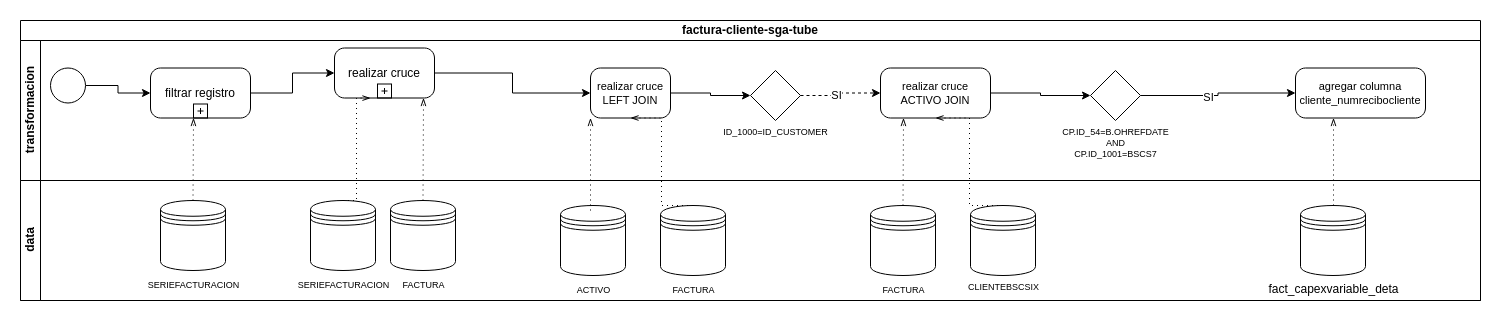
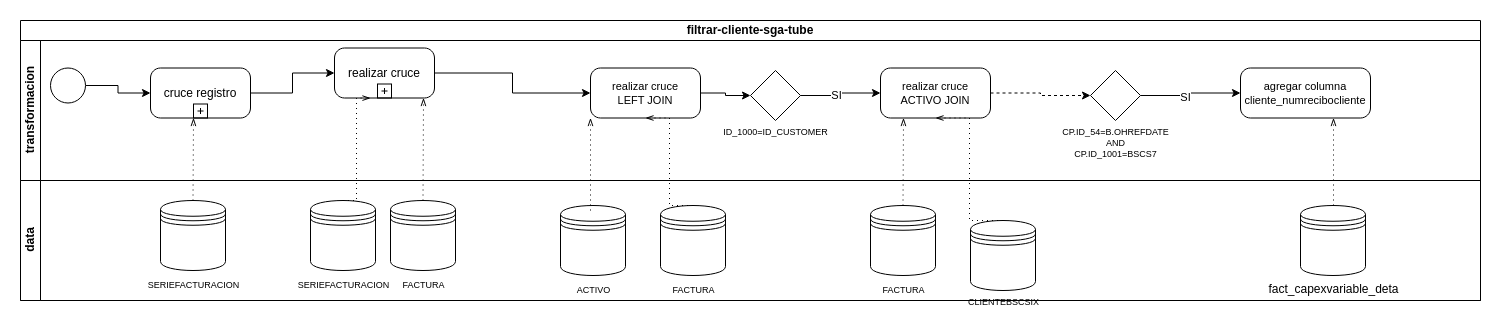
node "factura-cliente-sga-tube": label "factura-cliente-sga-tube" -> "filtrar-cliente-sga-tube"
node "realizar cruce LEFT JOIN": size 80x50 -> 110x50
edge "realizar cruce ACTIVO JOIN" -> "CP.ID_54=B.OHREFDATE AND CP.ID_1001=BSCS7": style solid -> dashed
node "agregar columna cliente_numrecibocliente": moved (1361, 93) -> (1306, 93)
node "filtrar registro": label "filtrar registro" -> "cruce registro"
edge "ID_1000=ID_CUSTOMER" -> "realizar cruce ACTIVO JOIN": style dashed -> solid
node "CLIENTEBSCSIX": moved (1003, 241) -> (1003, 256)
